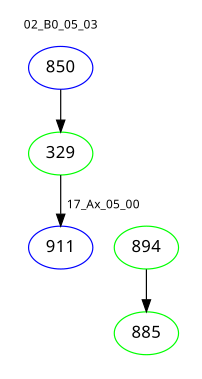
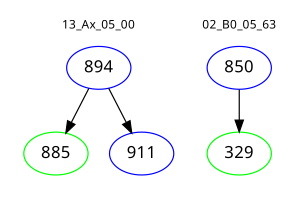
cluster "02_B0_05_03": label "02_B0_05_03" -> "02_B0_05_63"
edge "329" -> "911": now "894" -> "911"
cluster "17_Ax_05_00": label "17_Ax_05_00" -> "13_Ax_05_00"
node "894": color green -> blue
